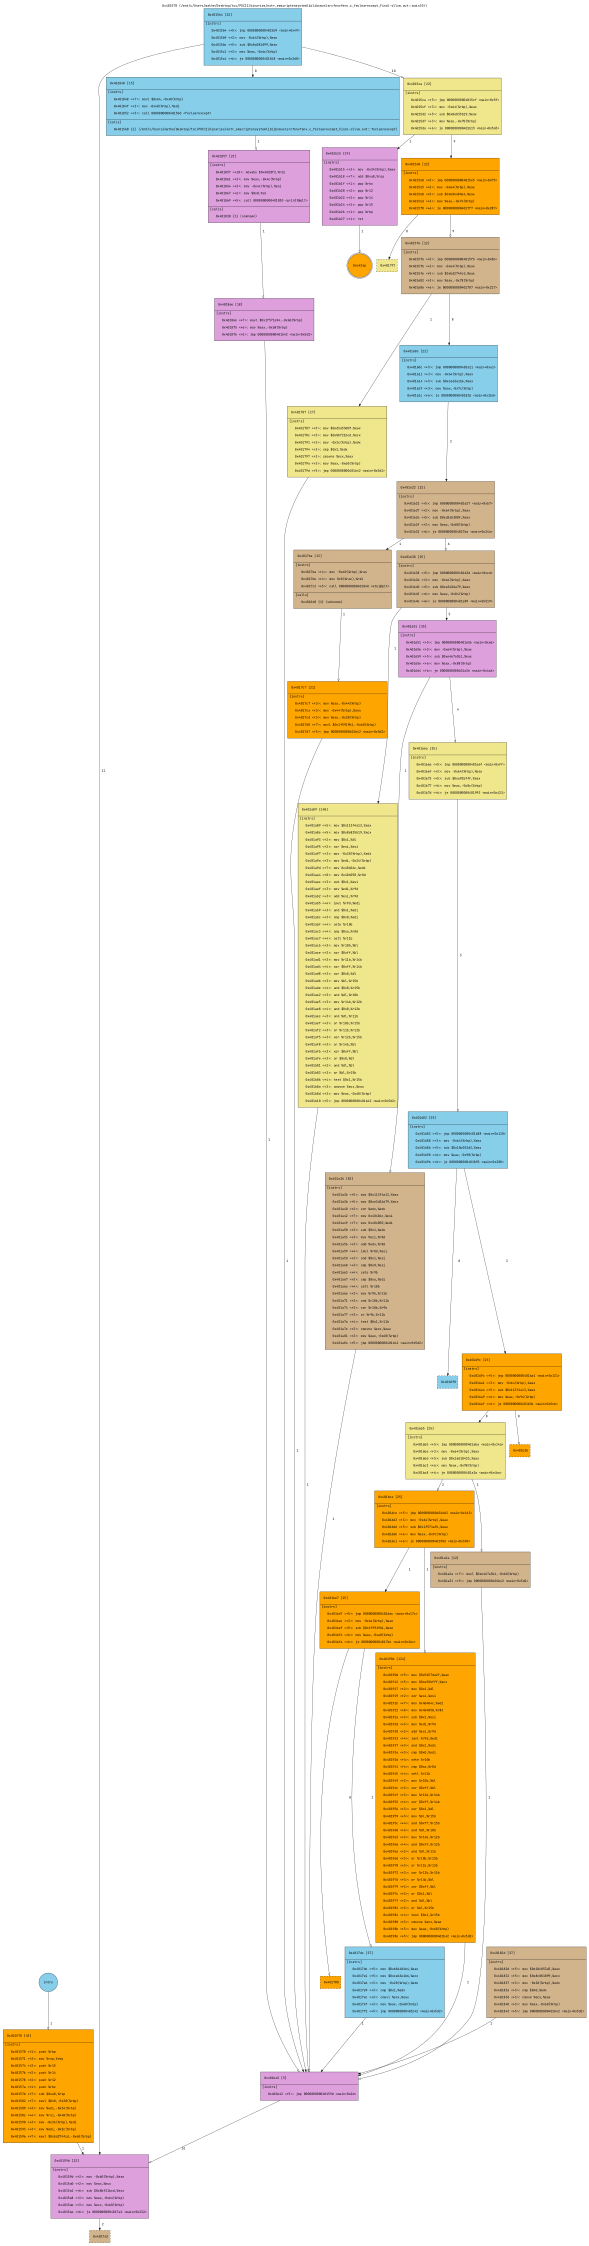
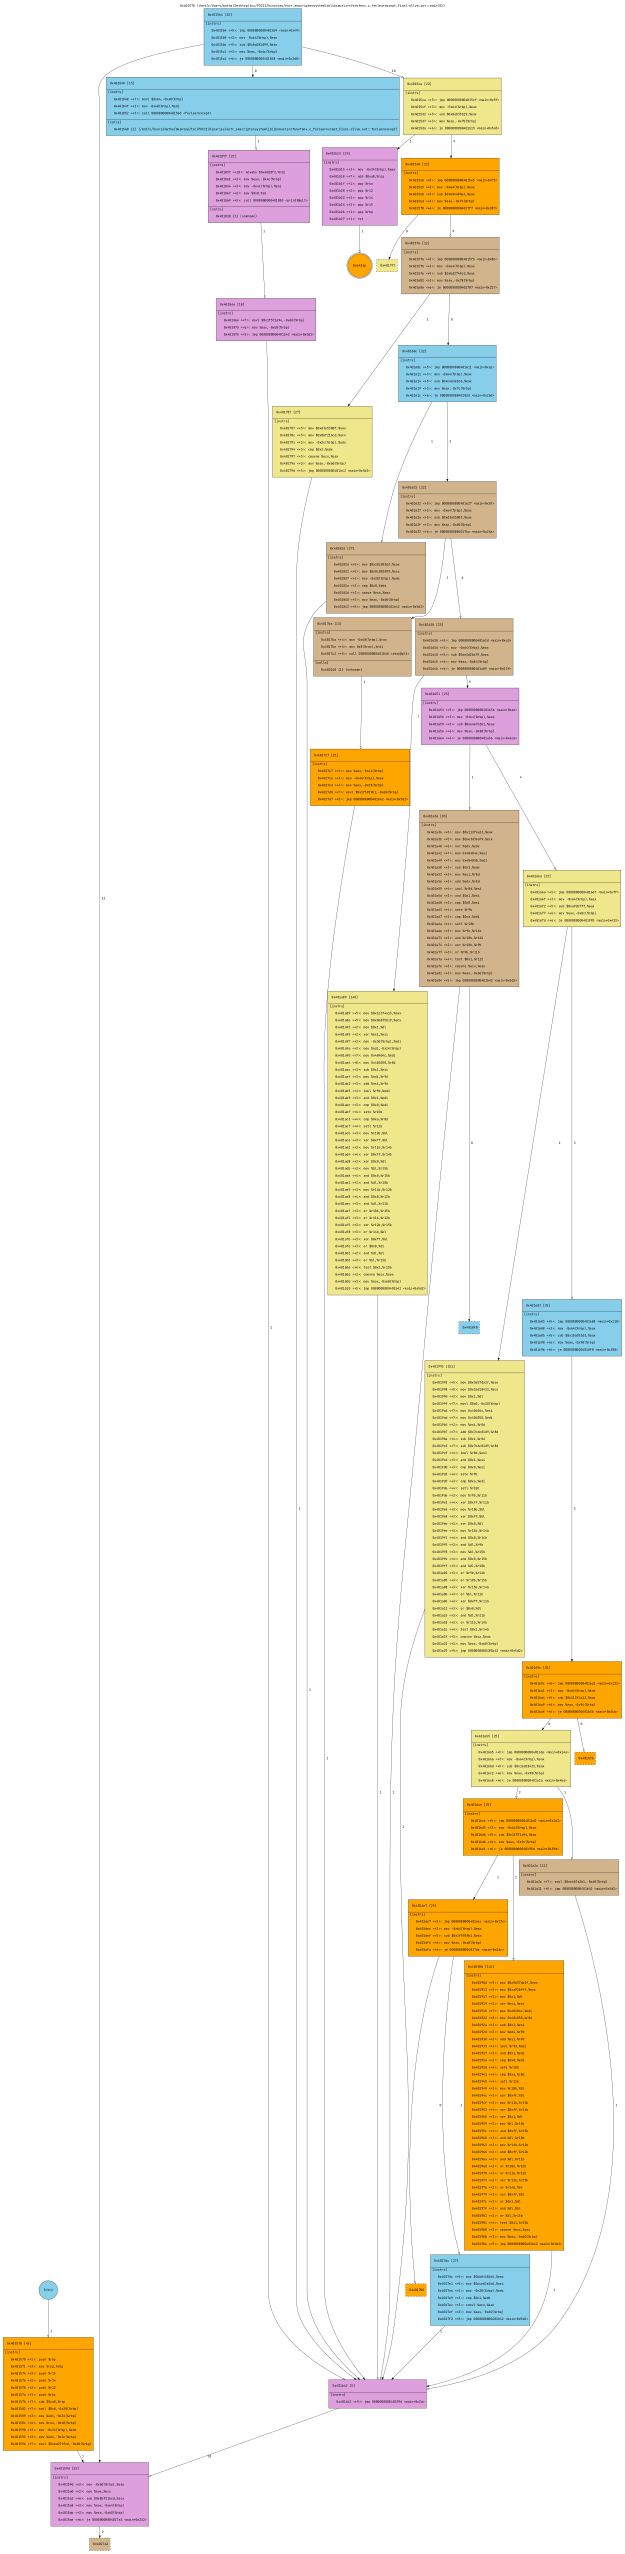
edge "0x40160c [22]" -> "0x40182d [27]": added, label "1"
edge "0x401683 [25]" -> "0x4018f0": now "0x401a36 [83]" -> "0x4018f0"
node "0x401993 [151]": added
